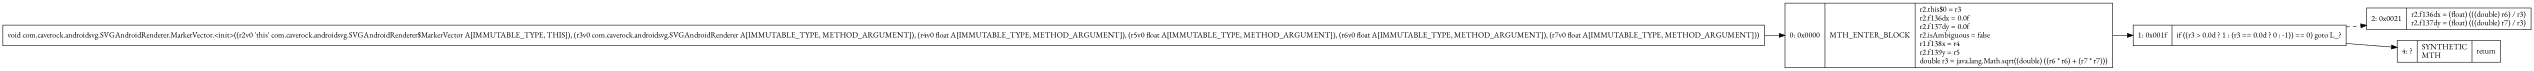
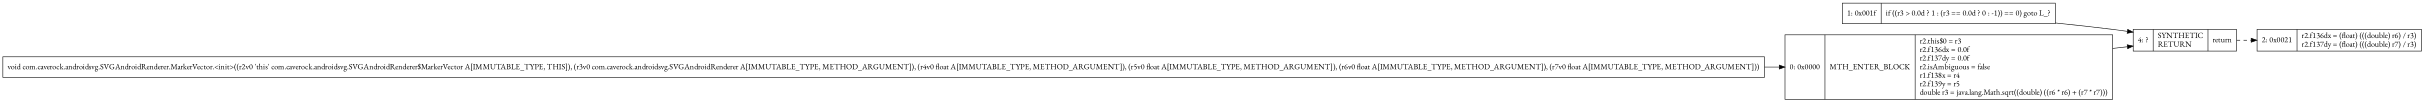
edge "1: 0x001f" -> "2: 0x0021": now "4: ?" -> "2: 0x0021"
edge "0: 0x0000" -> "1: 0x001f": now "0: 0x0000" -> "4: ?"
node "4: ?": text "MTH" -> "RETURN"
